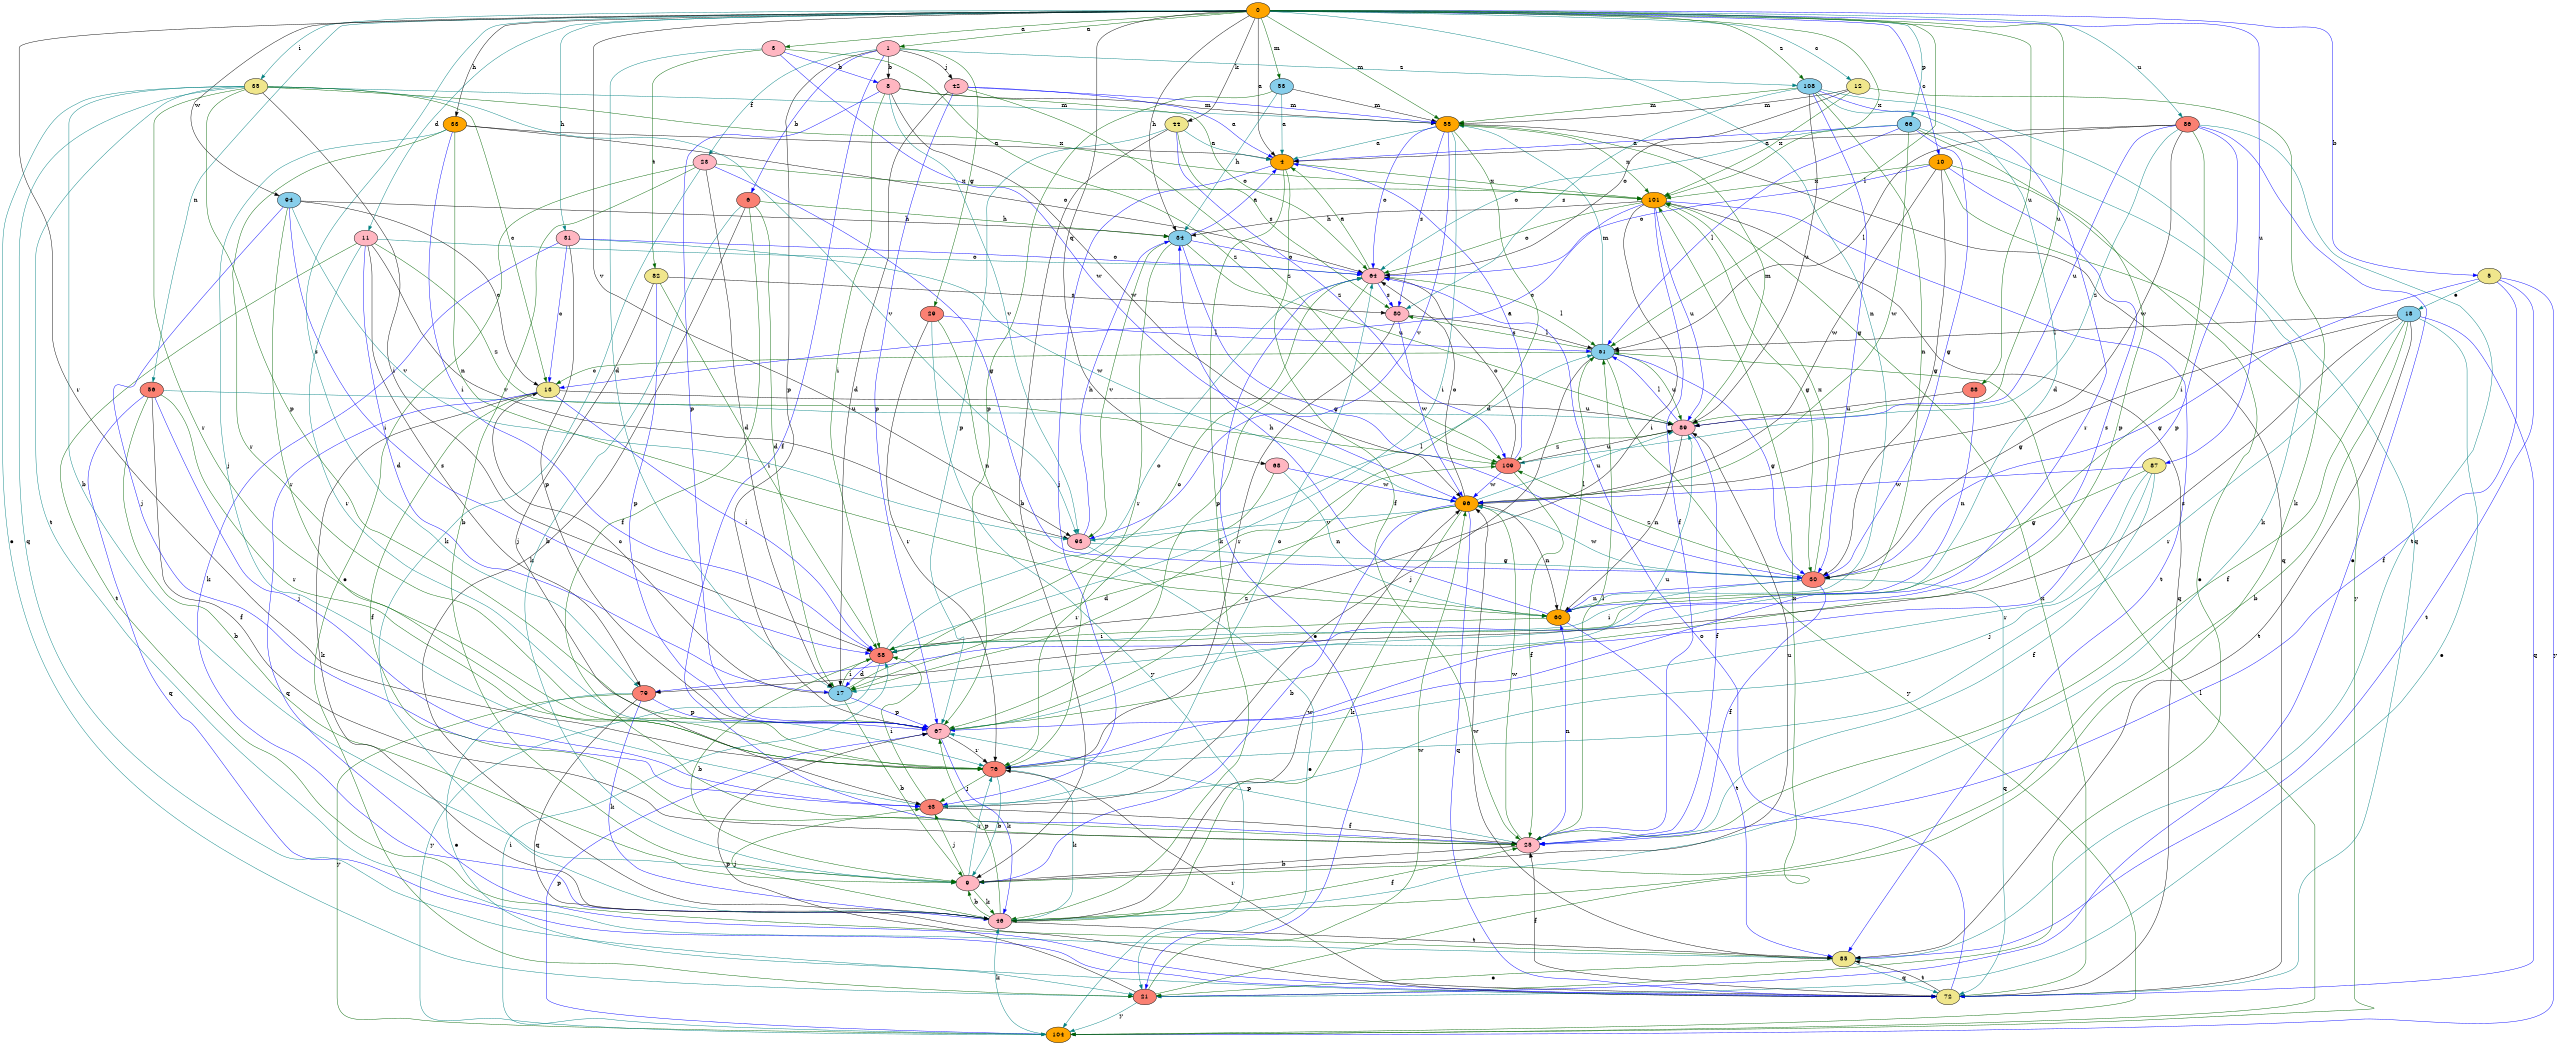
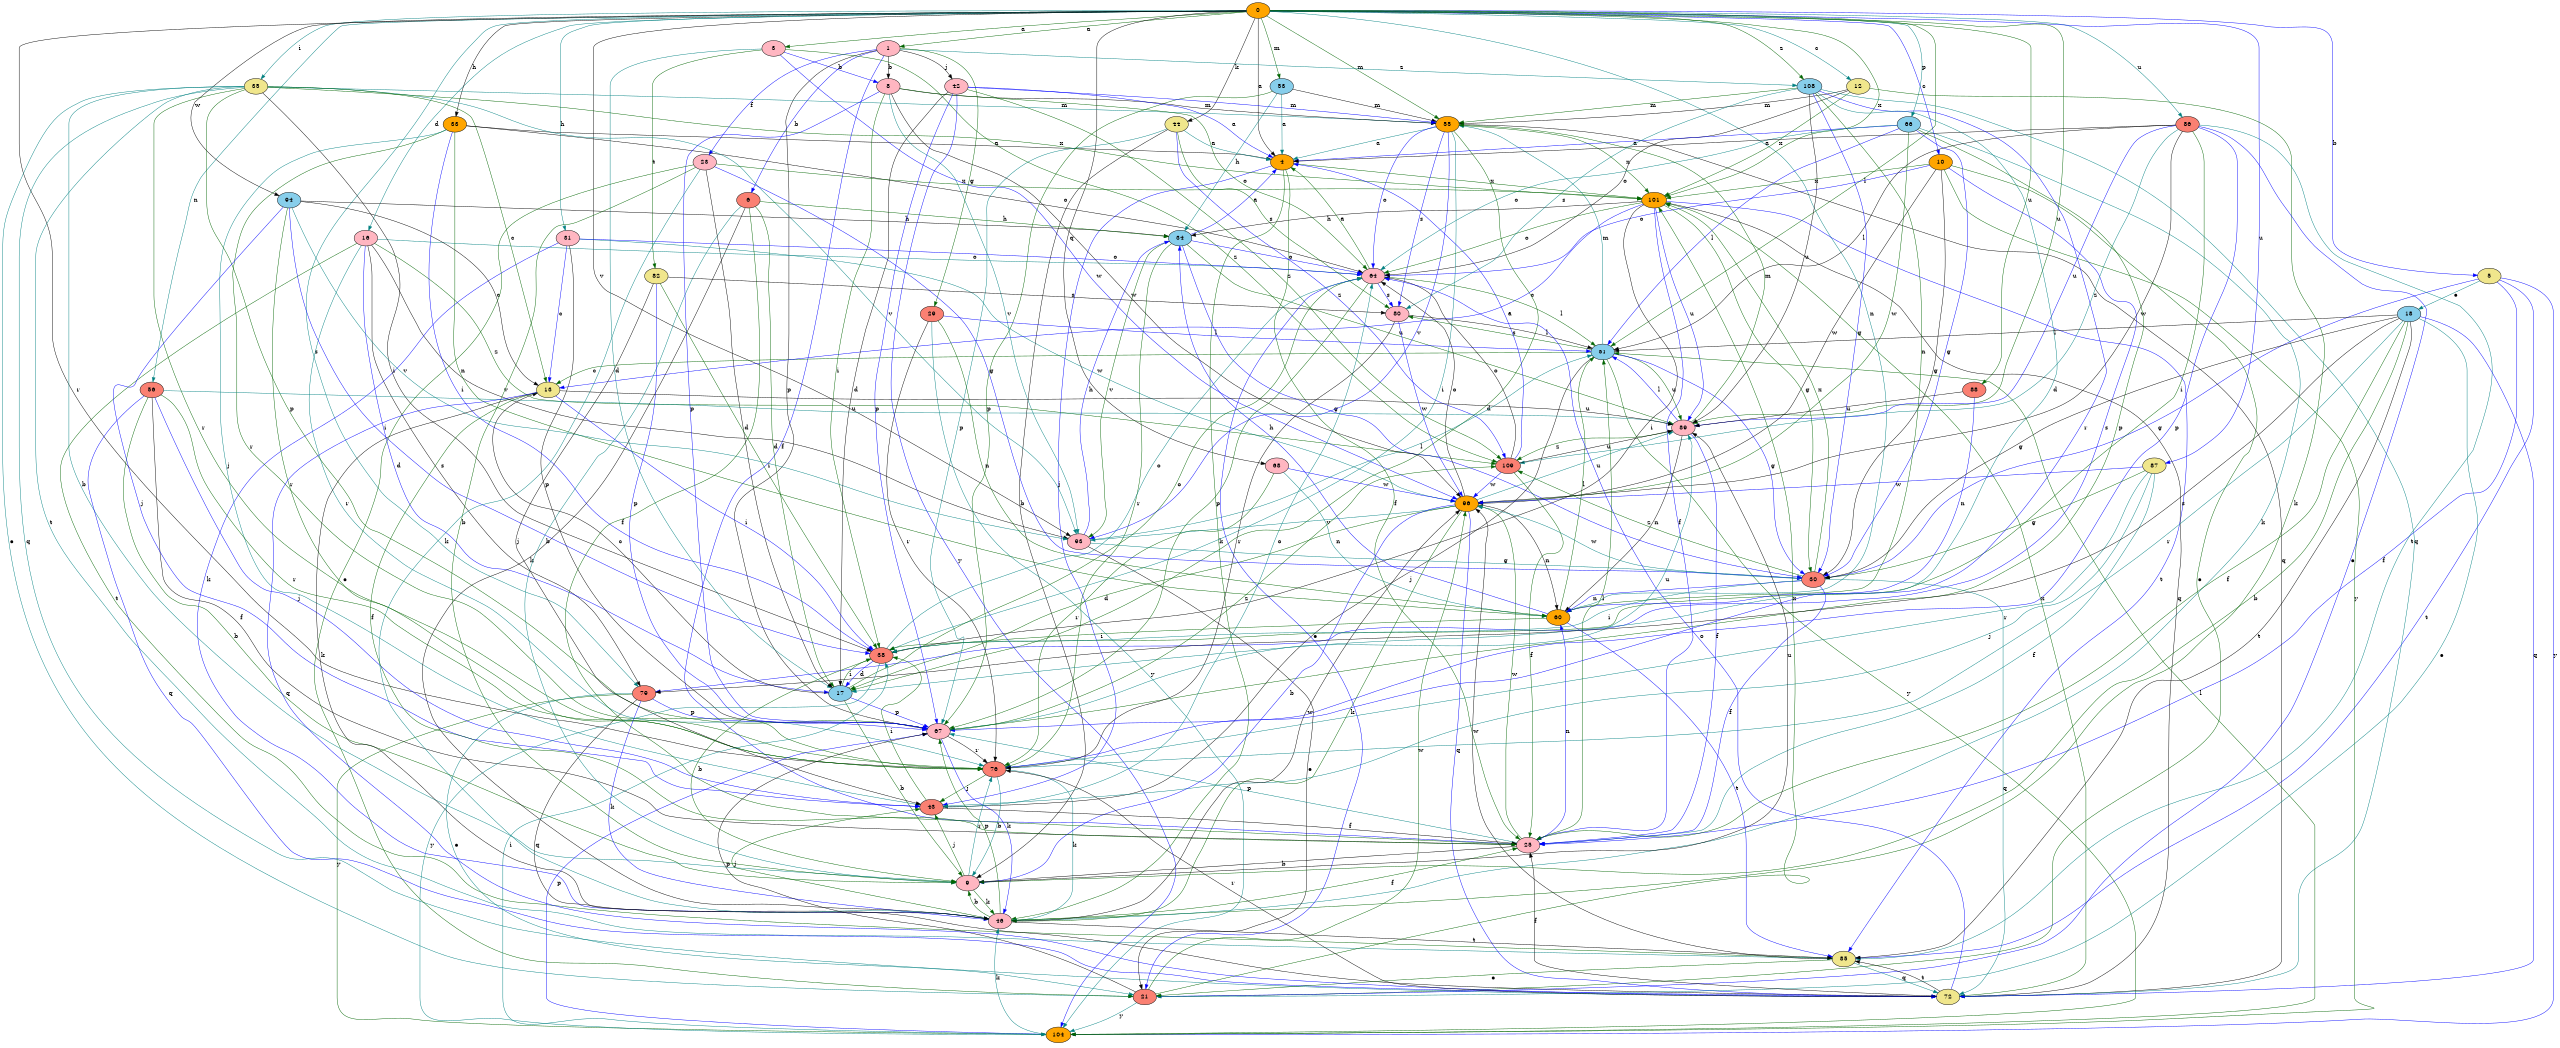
edge "1" -> "23": color teal -> blue
edge "0" -> "34": removed, label "h"
node "11": label "11" -> "16"
edge "42" -> "104": added, label "y"
edge "93" -> "21": color teal -> black
